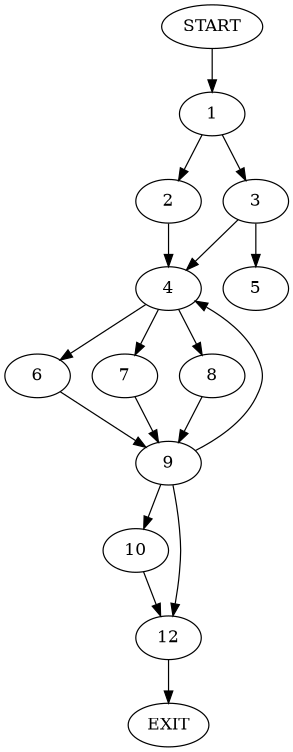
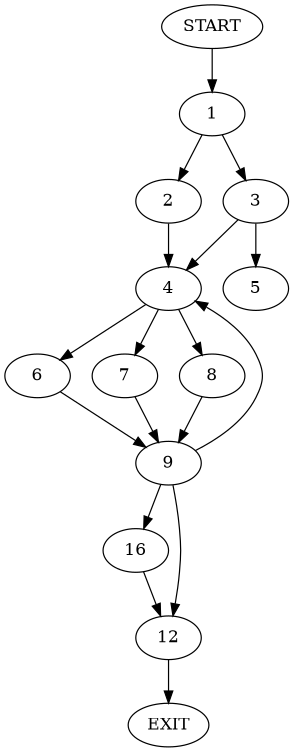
node "10": label "10" -> "16"
